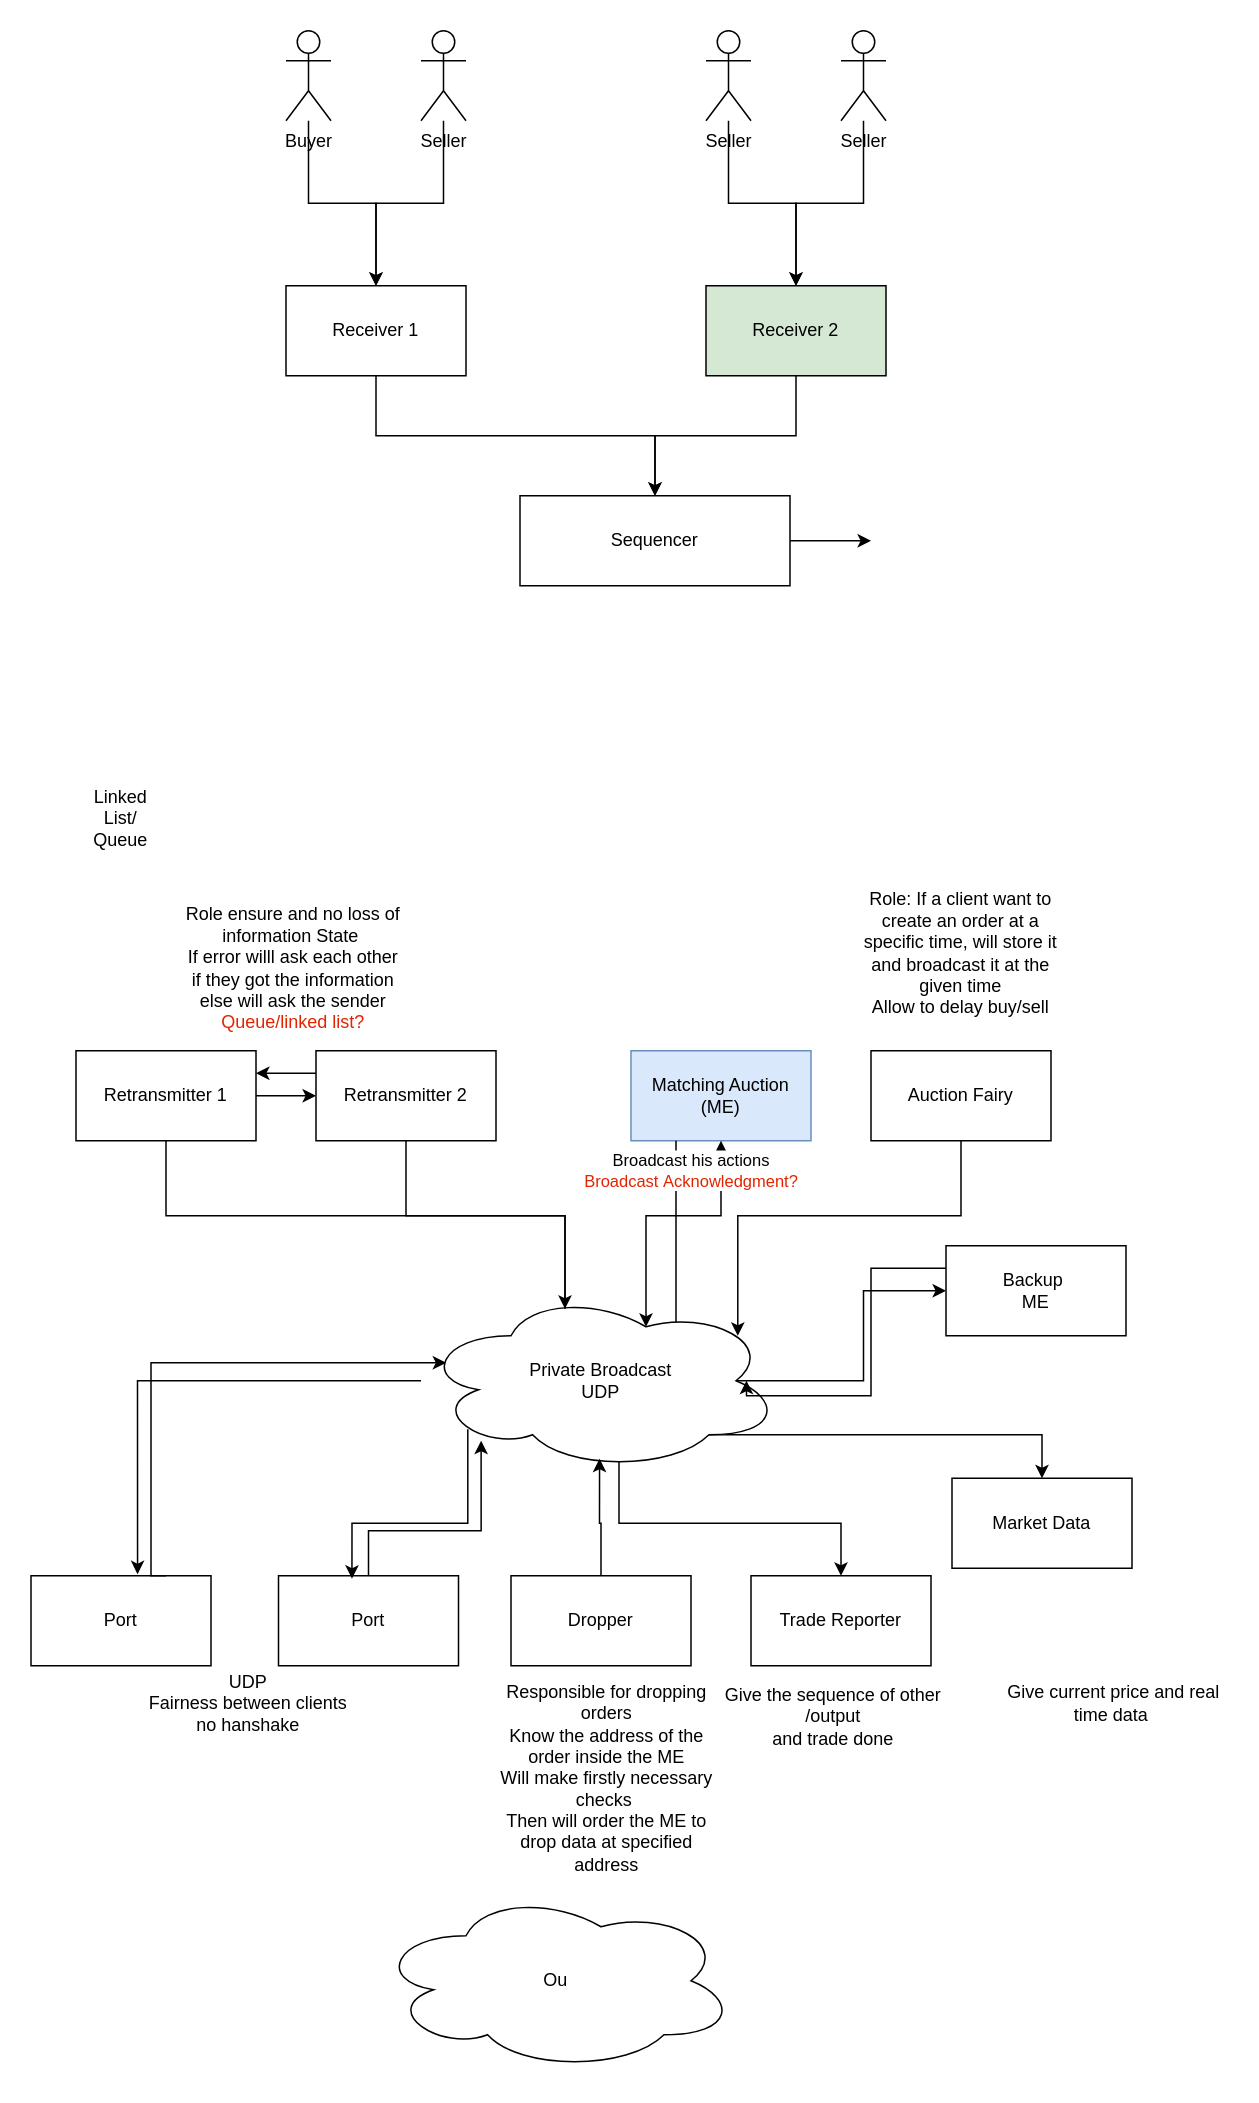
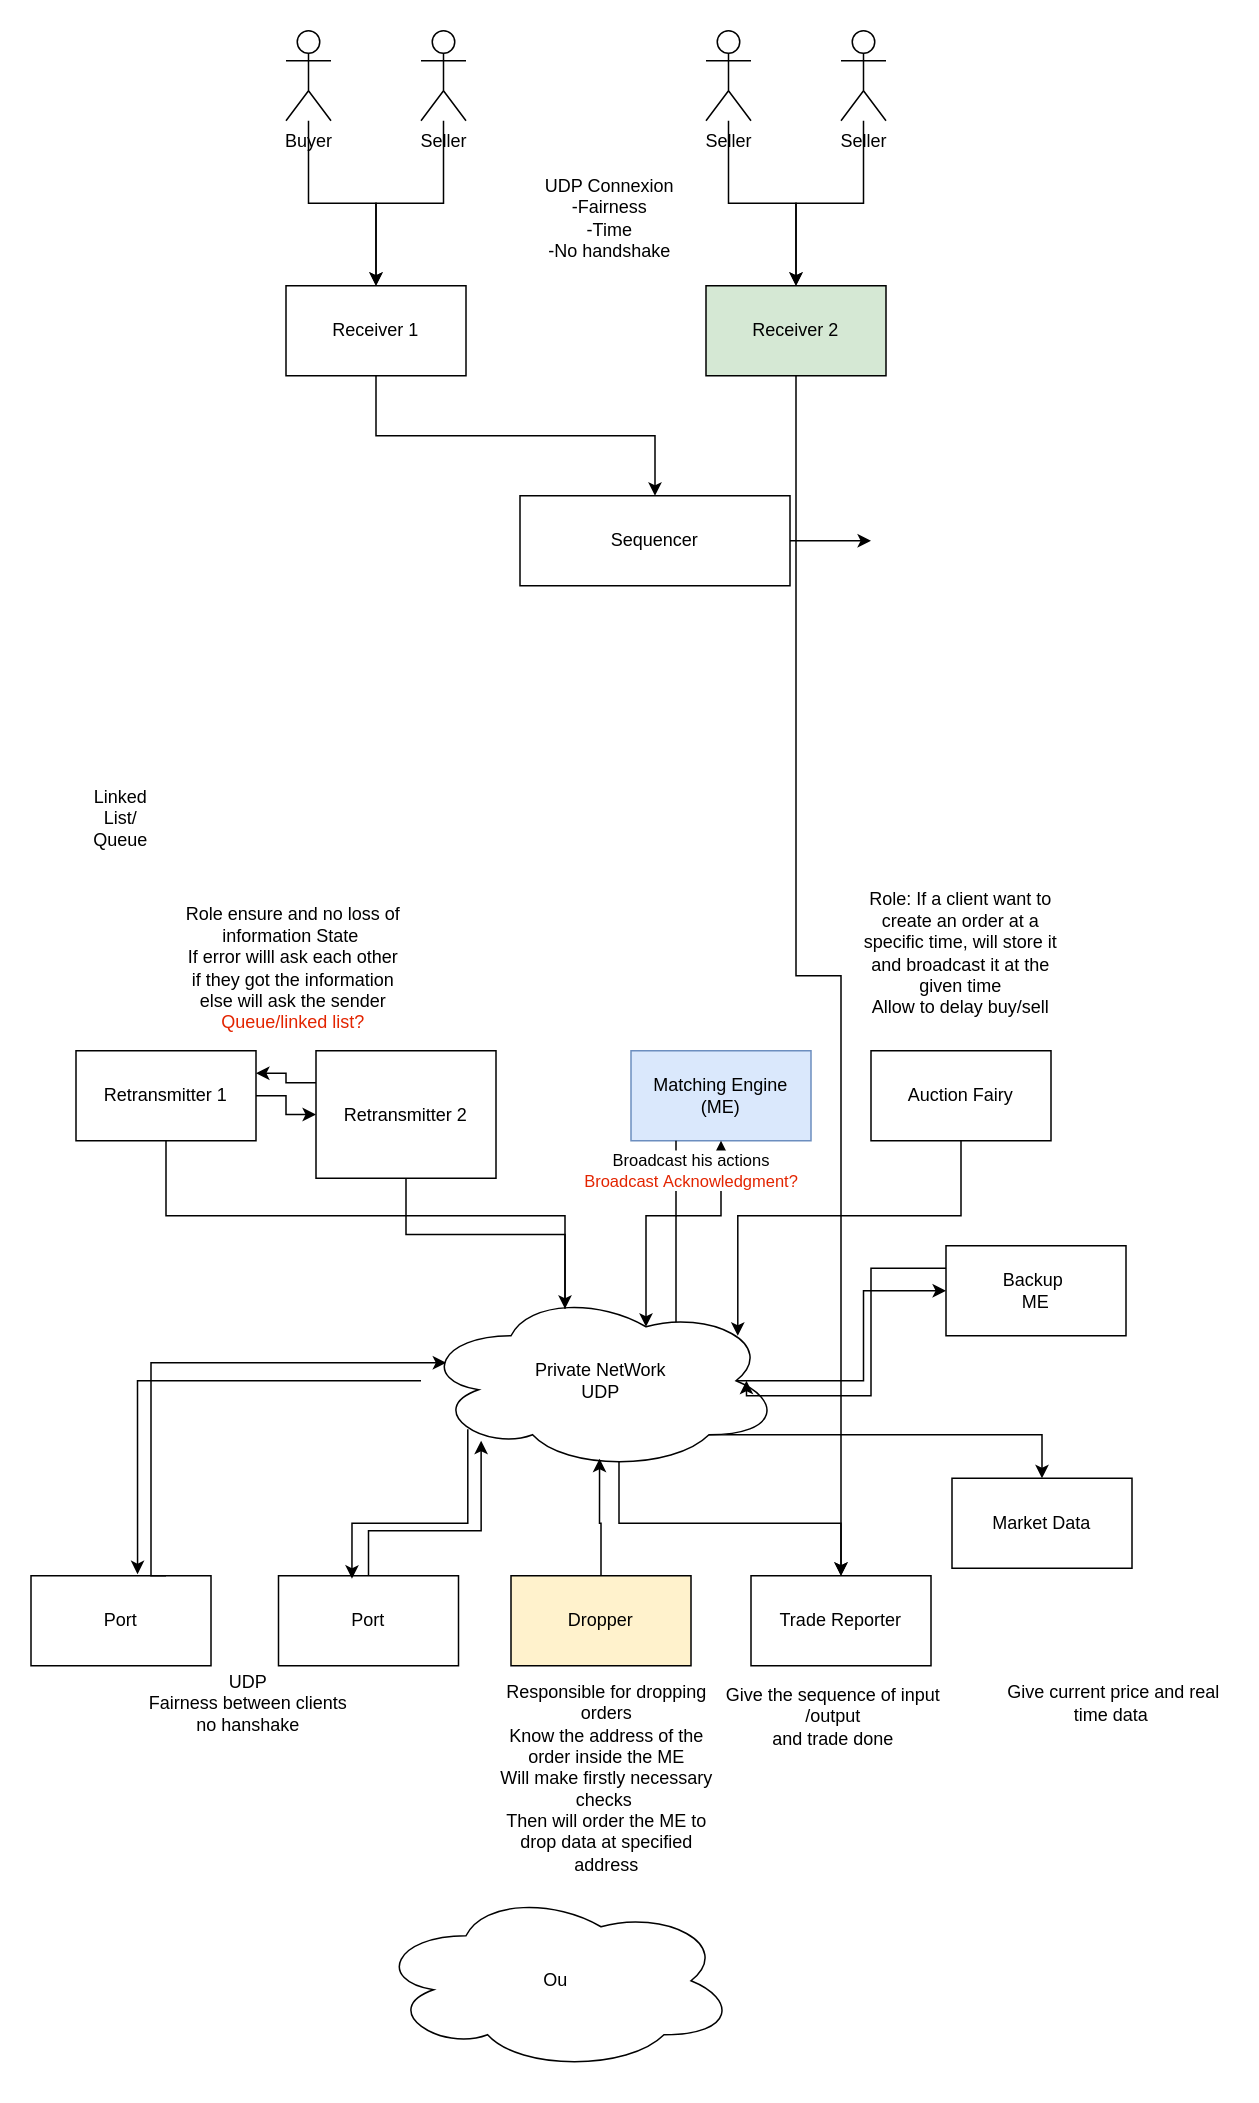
node "UDP Connexion -Fairness -Time -No handshake": added
edge "Receiver 2" -> "Sequencer": now "Receiver 2" -> "Trade Reporter"
node "Retransmitter 2": size 180x90 -> 180x128
node "Matching Auction (ME)": label "Matching Auction (ME)" -> "Matching Engine (ME)"
node "Private Broadcast UDP": label "Private Broadcast UDP" -> "Private NetWork UDP"
node "Dropper": fillcolor #ffffff -> #fff2cc
node "Give the sequence of other /output and trade done": label "Give the sequence of other /output and trade done" -> "Give the sequence of input /output and trade done"
